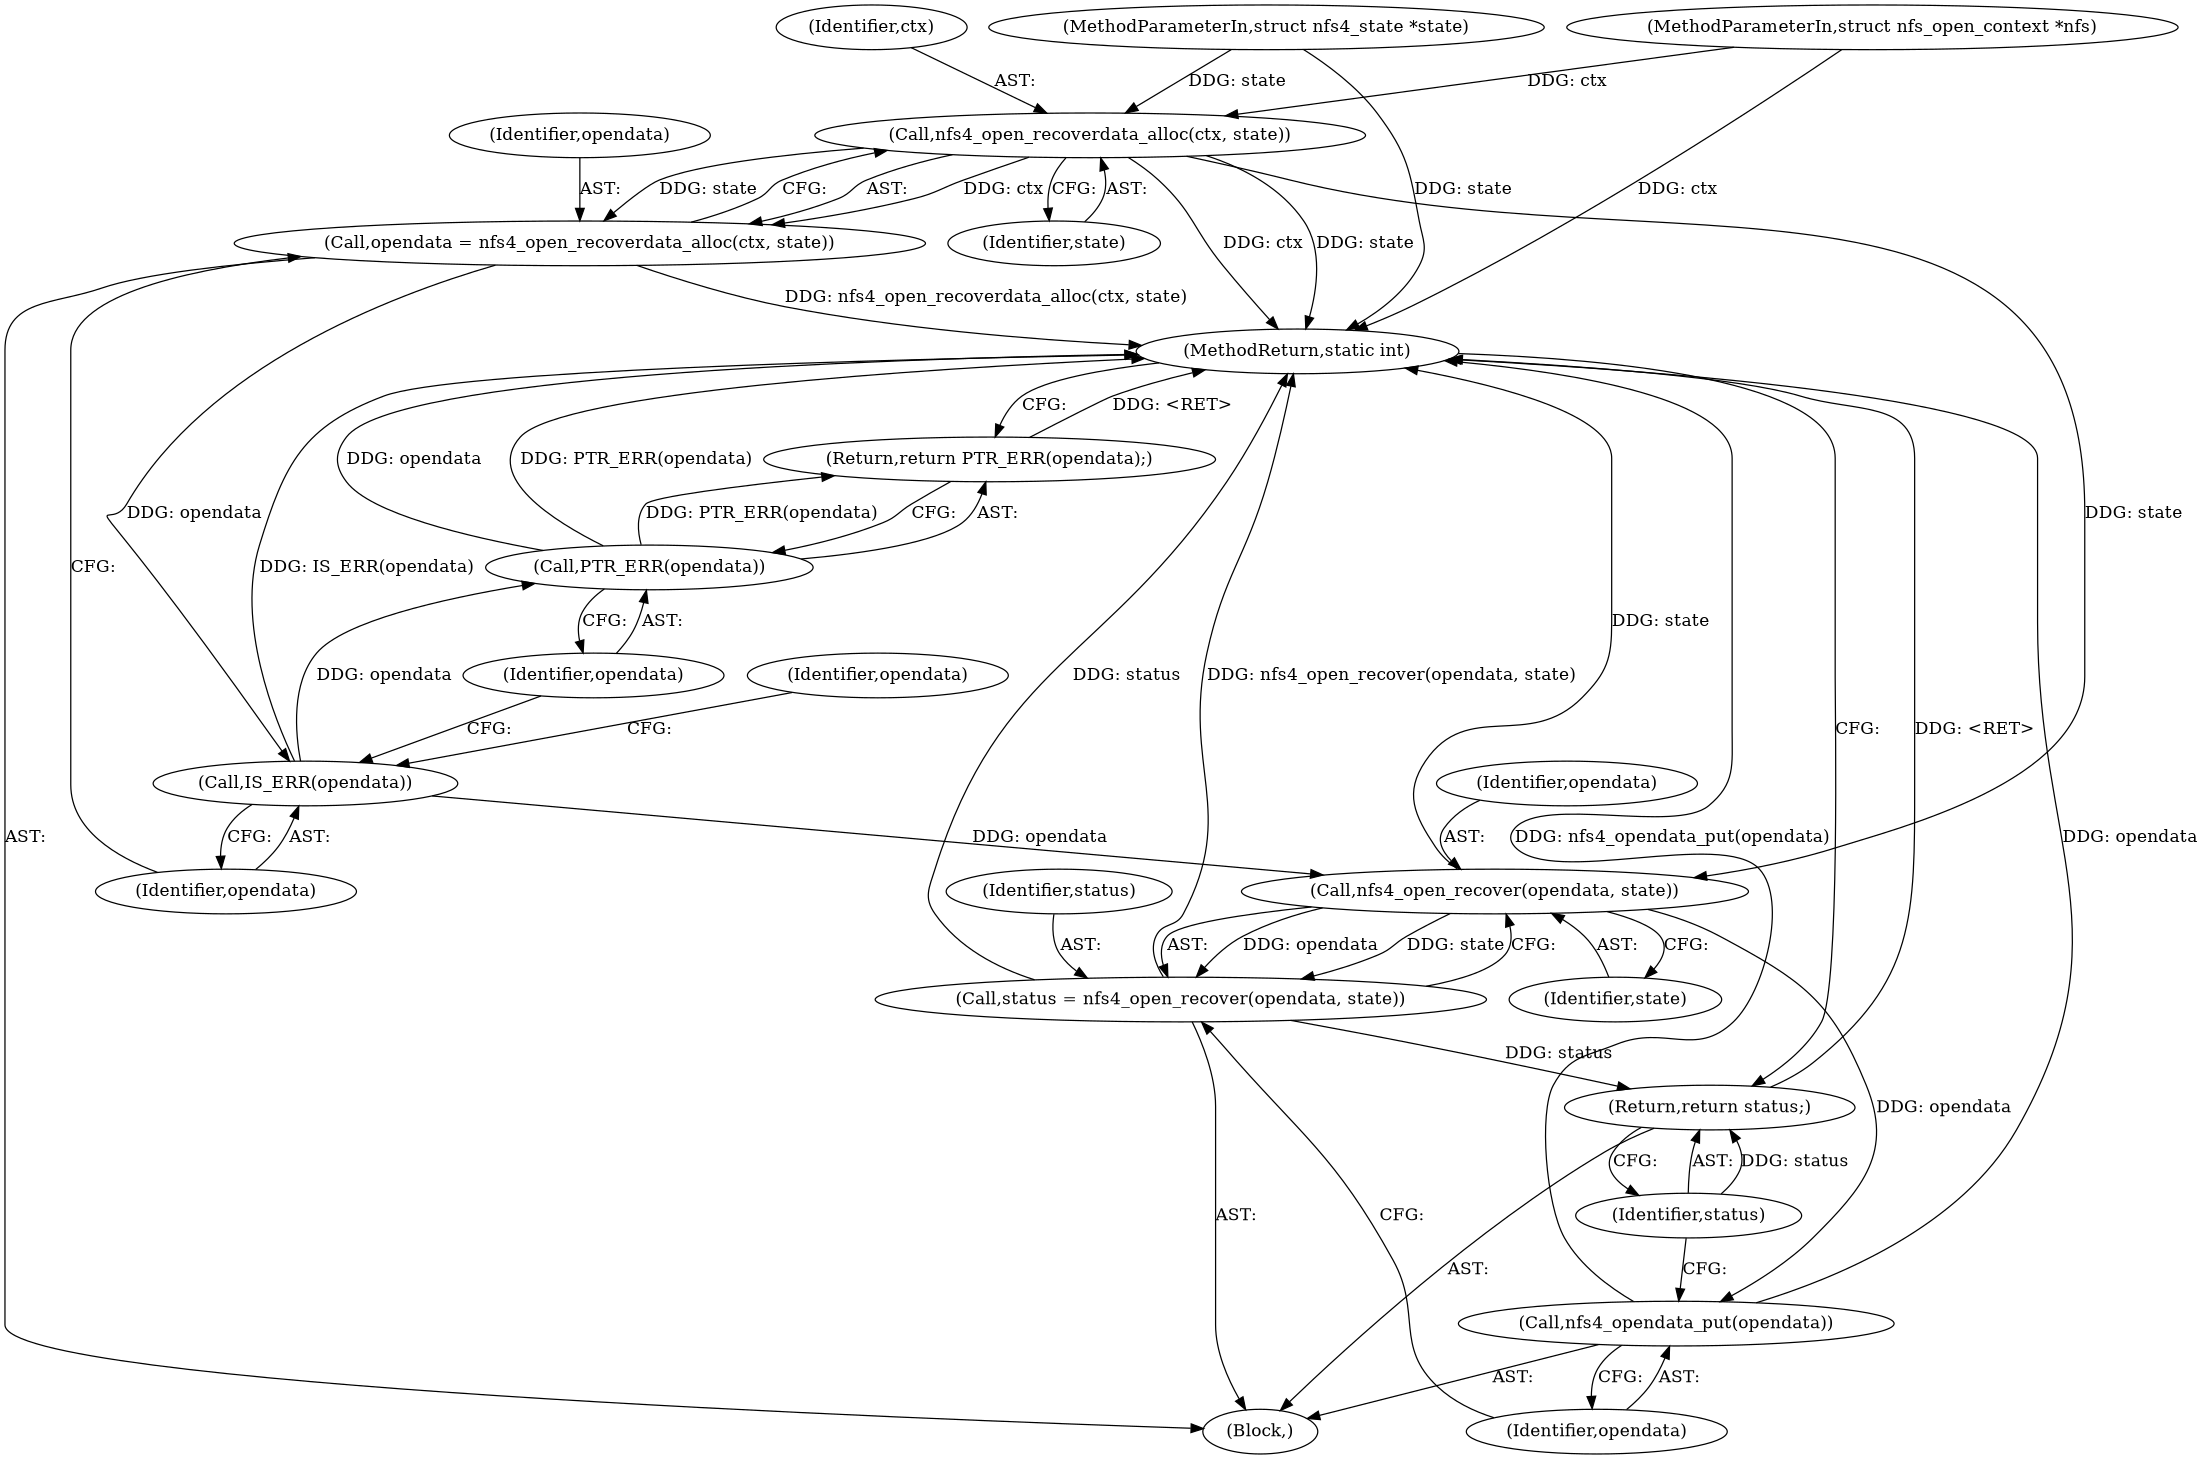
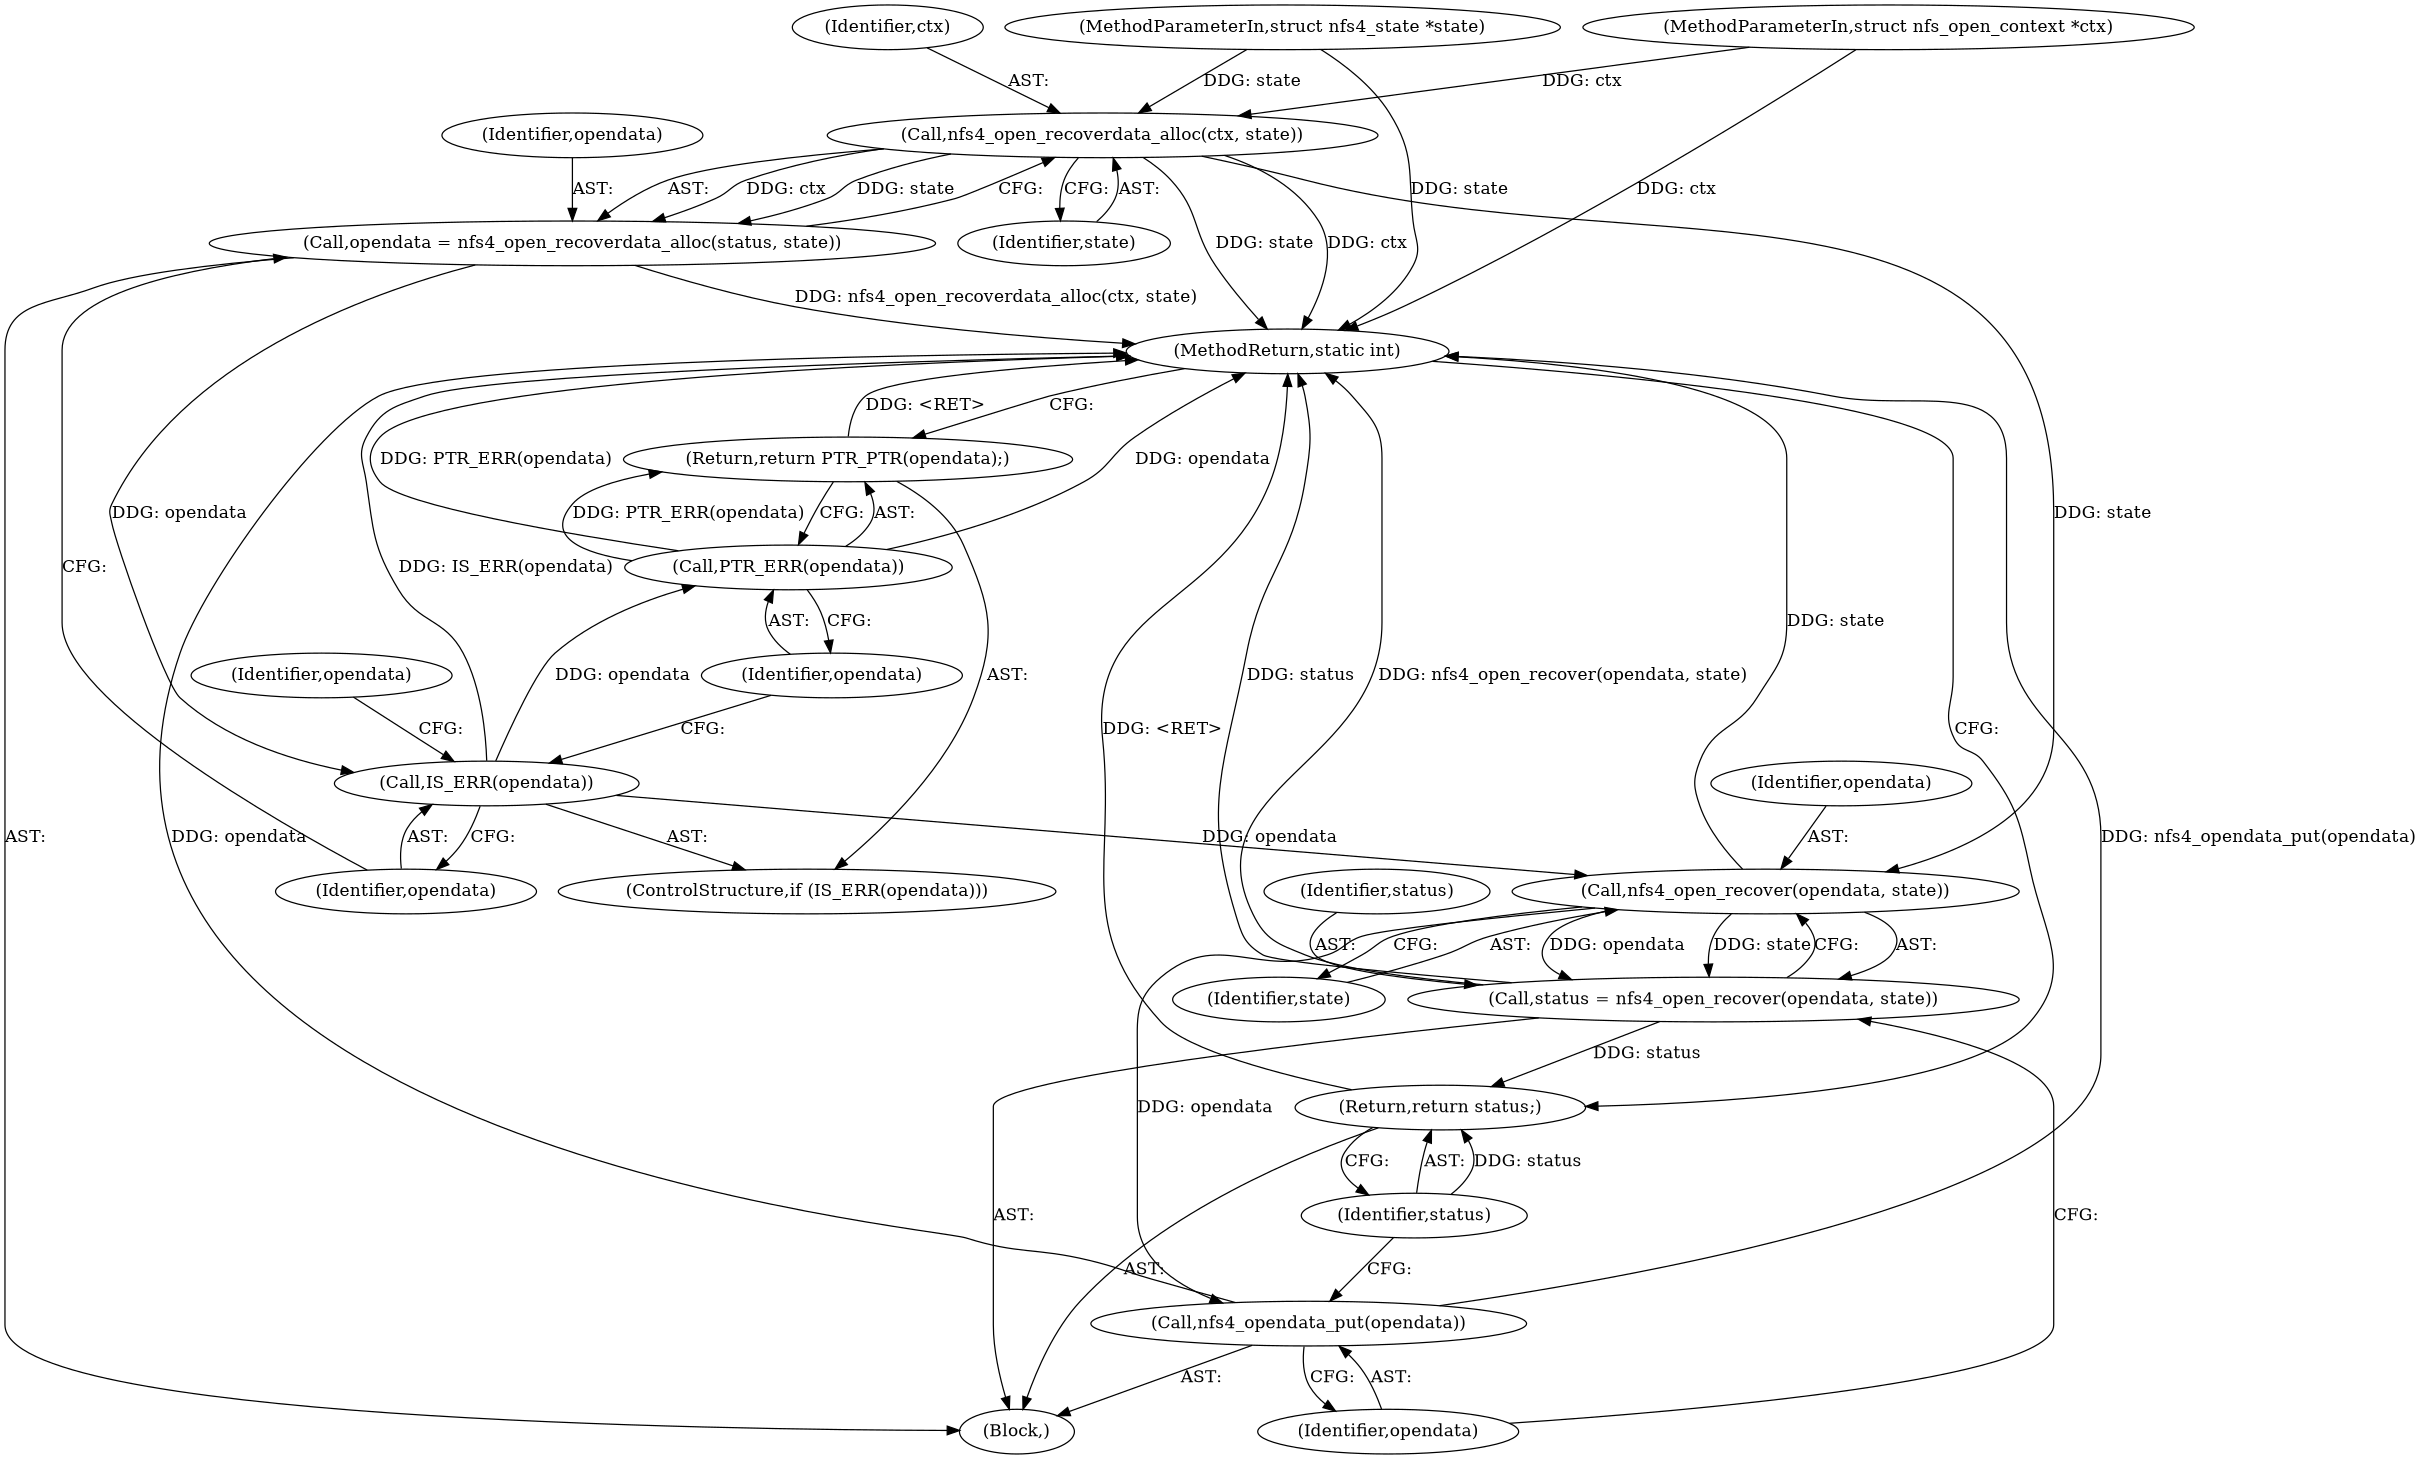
node "(MethodParameterIn,struct nfs_open_context *nfs)": label "(MethodParameterIn,struct nfs_open_context *nfs)" -> "(MethodParameterIn,struct nfs_open_context *ctx)"
node "(Call,opendata = nfs4_open_recoverdata_alloc(ctx, state))": label "(Call,opendata = nfs4_open_recoverdata_alloc(ctx, state))" -> "(Call,opendata = nfs4_open_recoverdata_alloc(status, state))"
node "(Return,return PTR_ERR(opendata);)": label "(Return,return PTR_ERR(opendata);)" -> "(Return,return PTR_PTR(opendata);)"
node "(ControlStructure,if (IS_ERR(opendata)))": added
